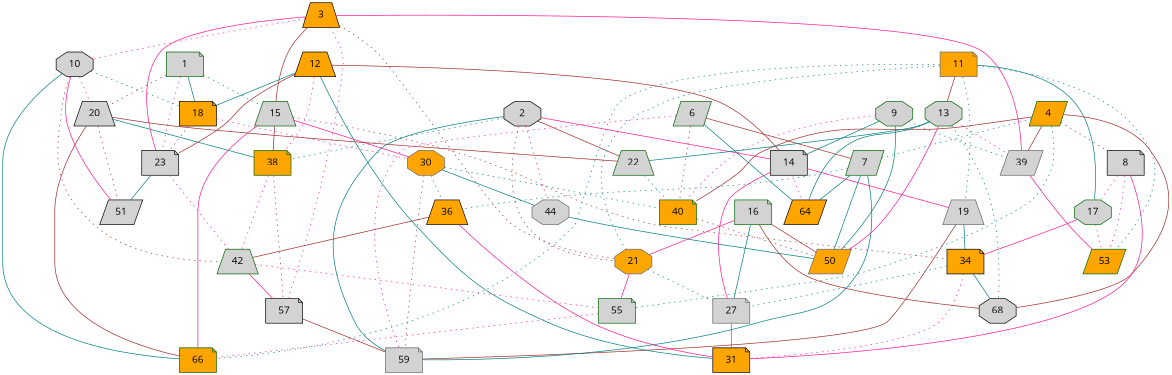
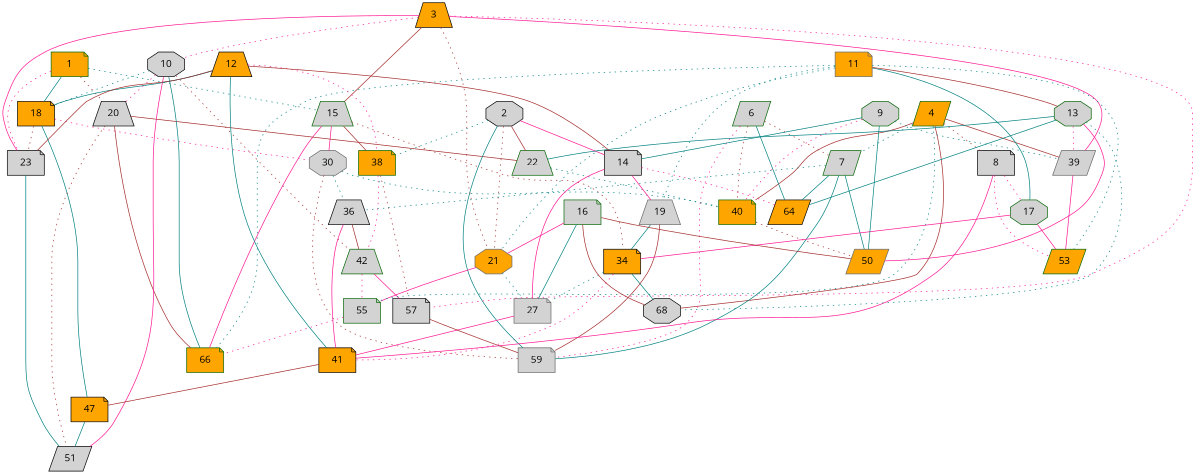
node "1": fillcolor lightgrey -> orange
edge "20" -- "38": removed
edge "6" -- "7": style solid -> dotted
node "30": fillcolor orange -> lightgrey
node "36": fillcolor orange -> lightgrey
node "44": removed
edge "23" -- "42": removed
edge "17" -- "53": style dotted -> solid
node "31": label "31" -> "41"
node "47": added
